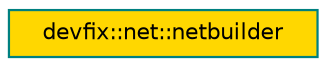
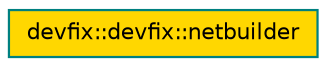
node "devfix::net::netbuilder": label "devfix::net::netbuilder" -> "devfix::devfix::netbuilder"
